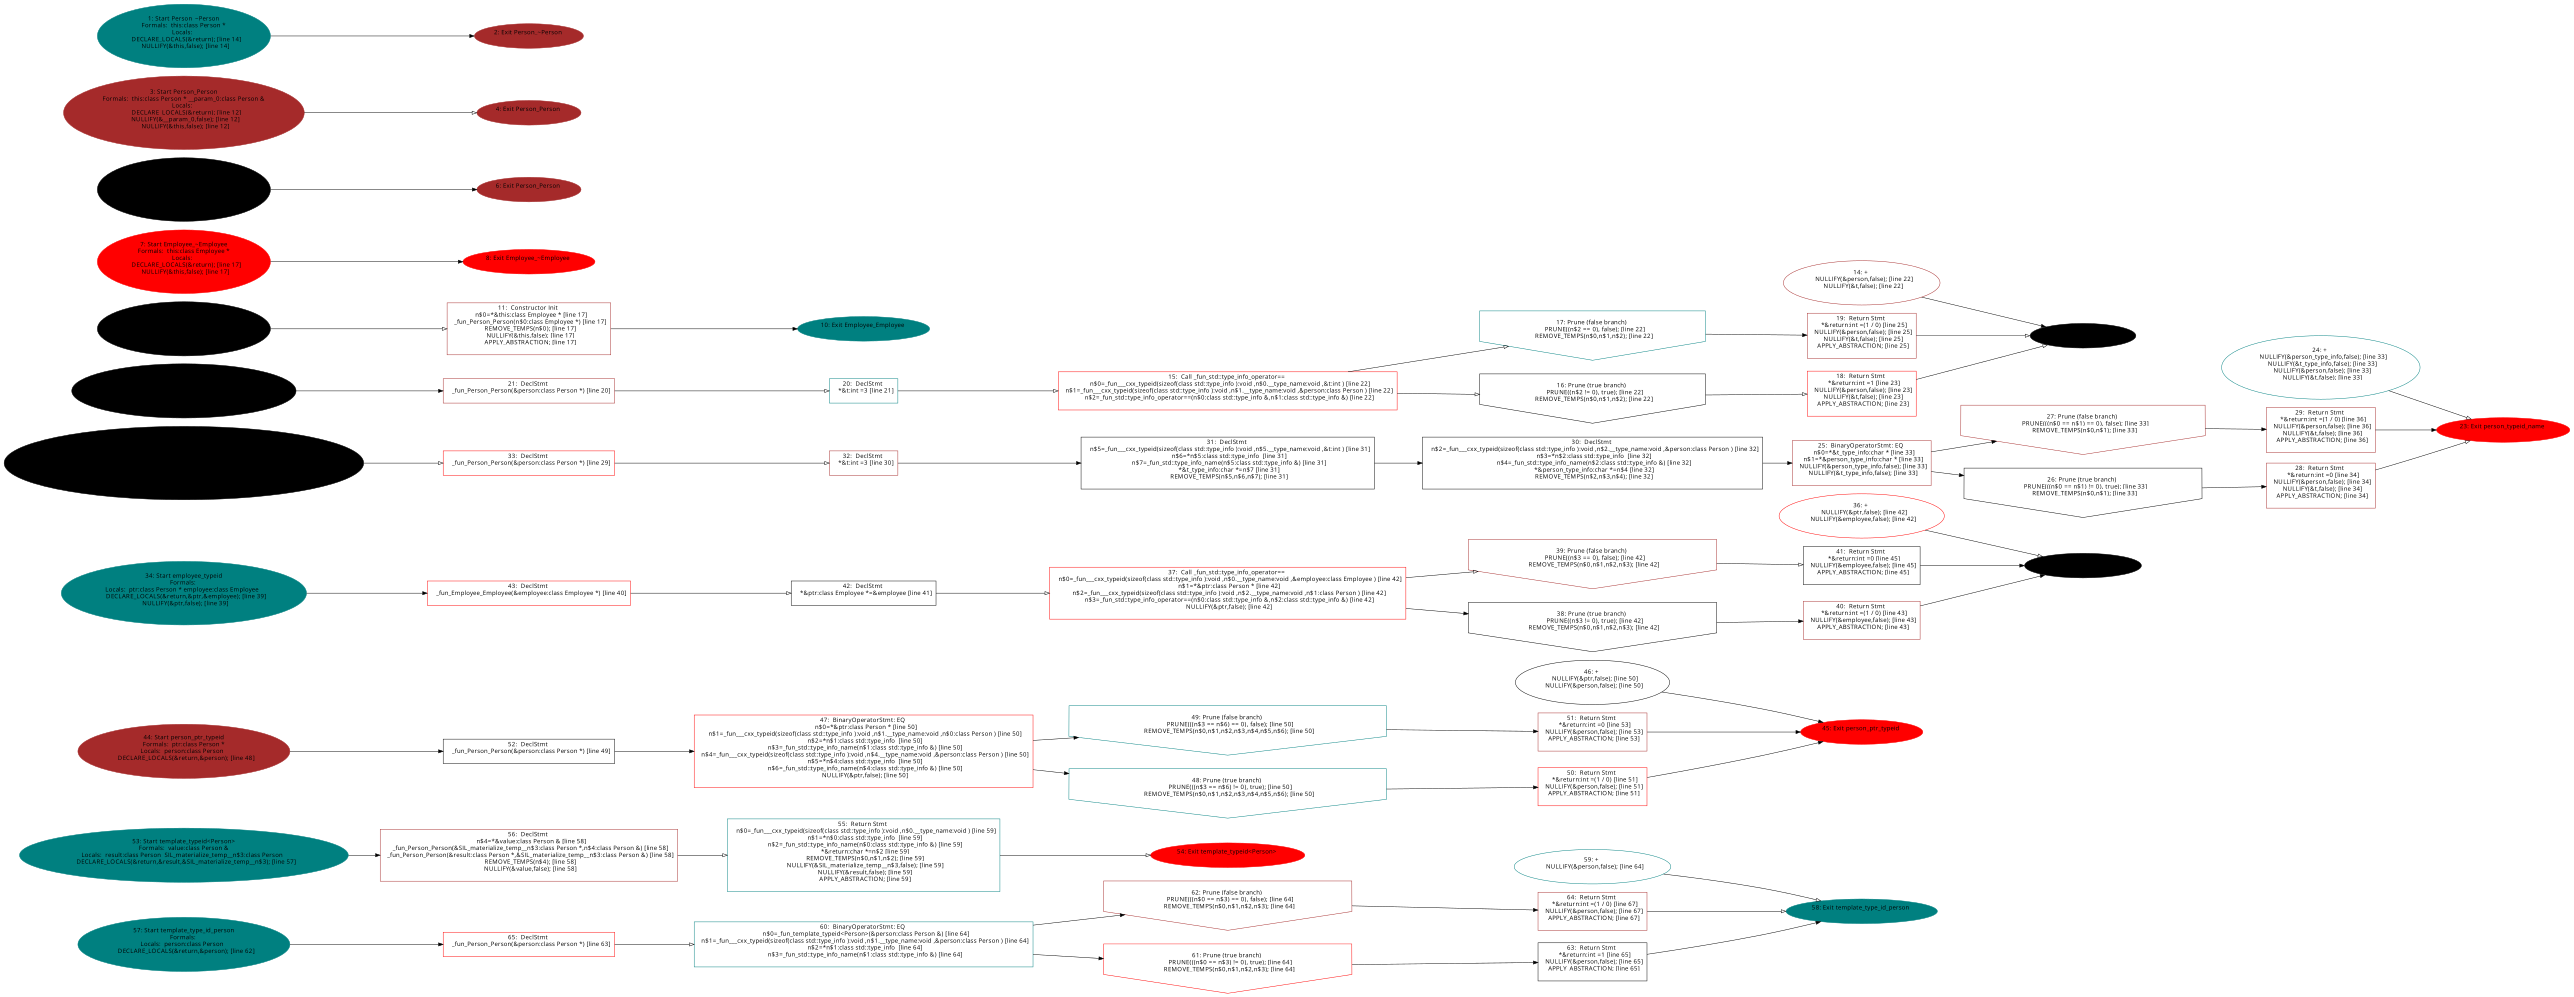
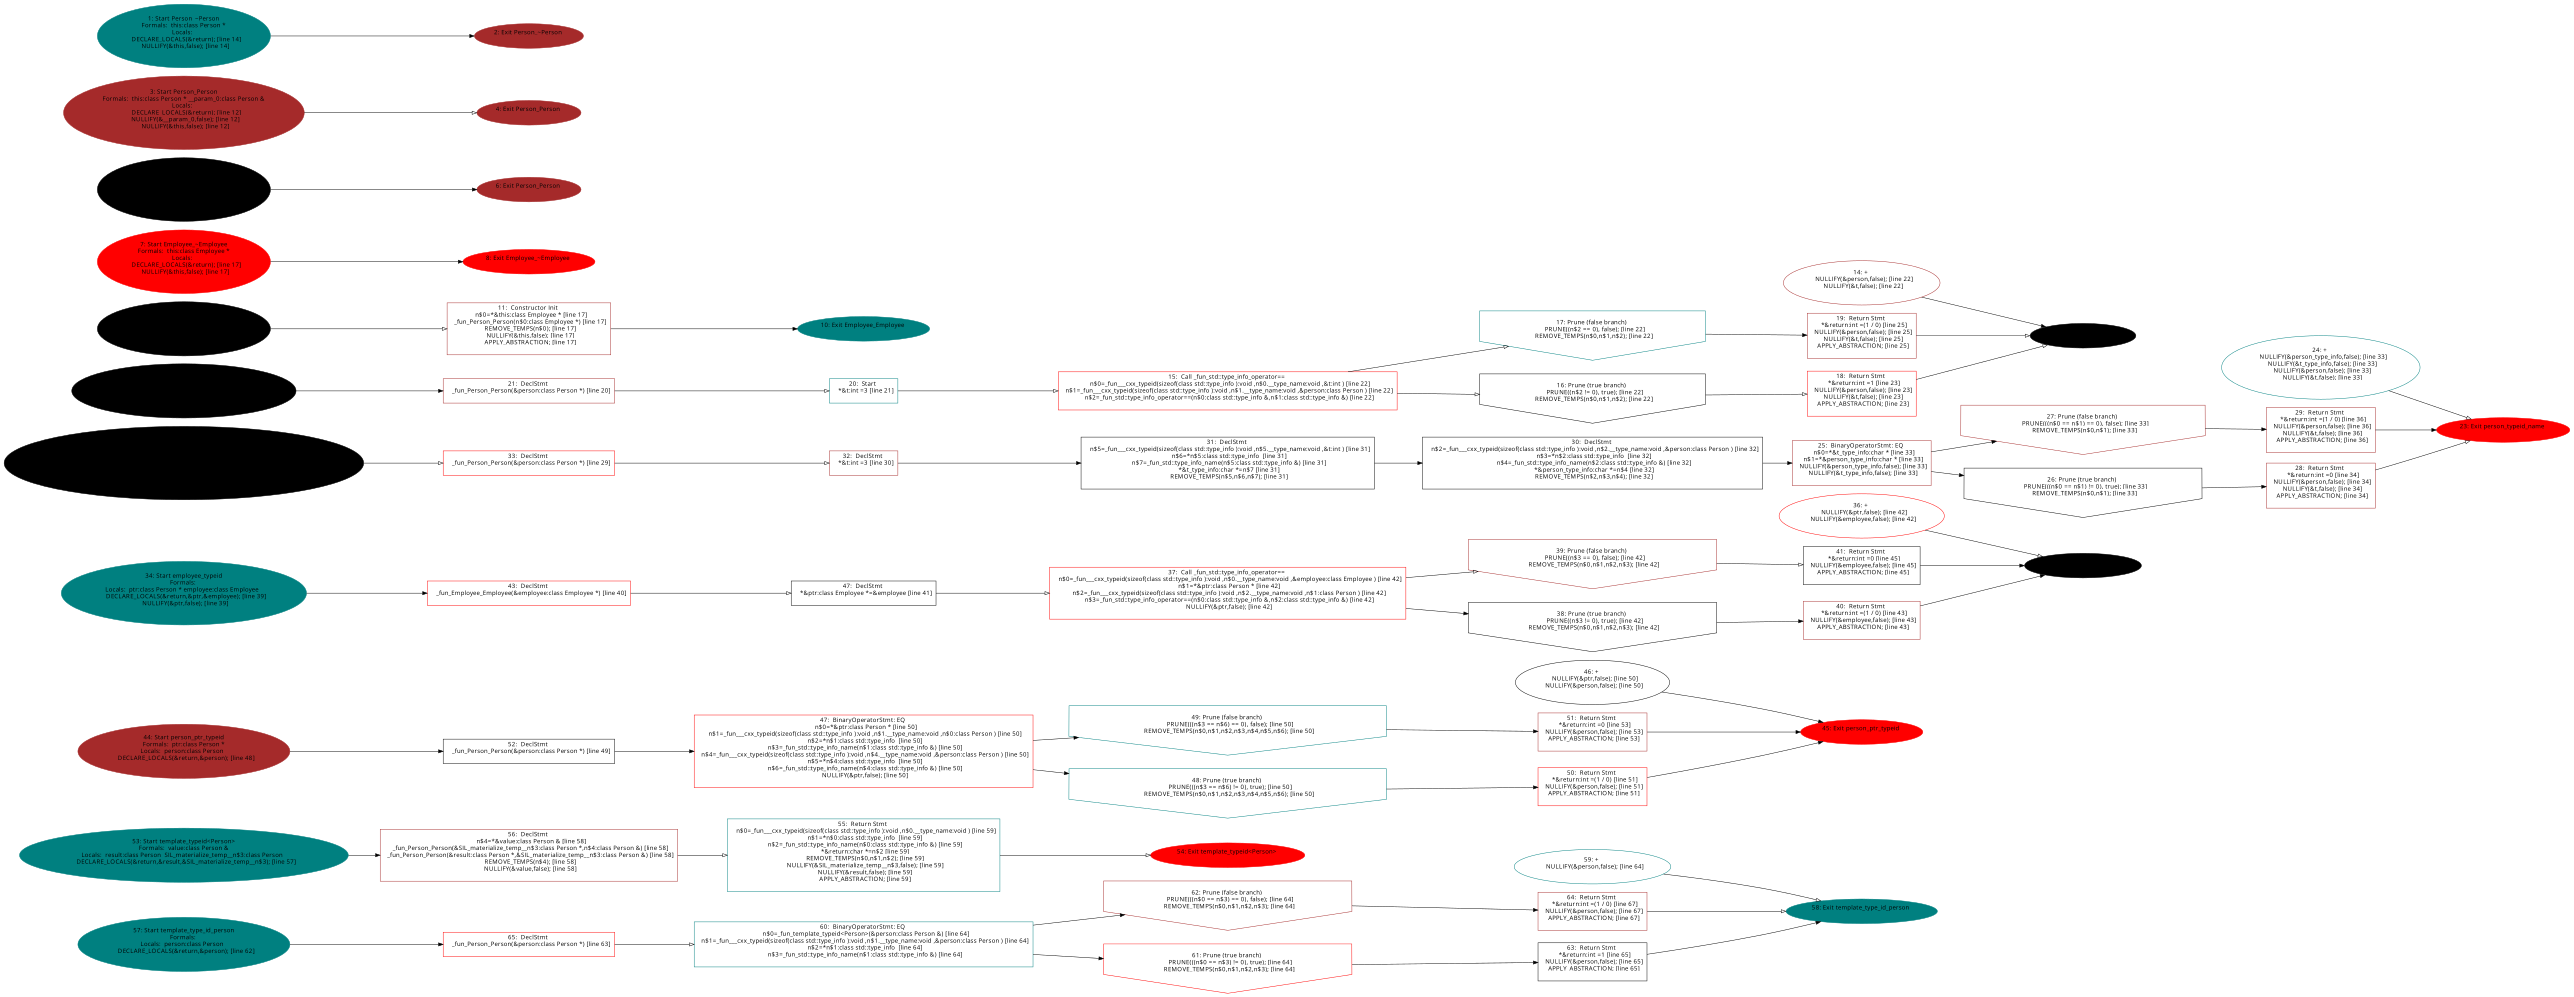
node "20:  DeclStmt *&t:int =3 [line 21]": label "20:  DeclStmt *&t:int =3 [line 21]" -> "20:  Start *&t:int =3 [line 21]"
node "42:  DeclStmt *&ptr:class Employee *=&employee [line 41]": label "42:  DeclStmt *&ptr:class Employee *=&employee [line 41]" -> "47:  DeclStmt *&ptr:class Employee *=&employee [line 41]"
